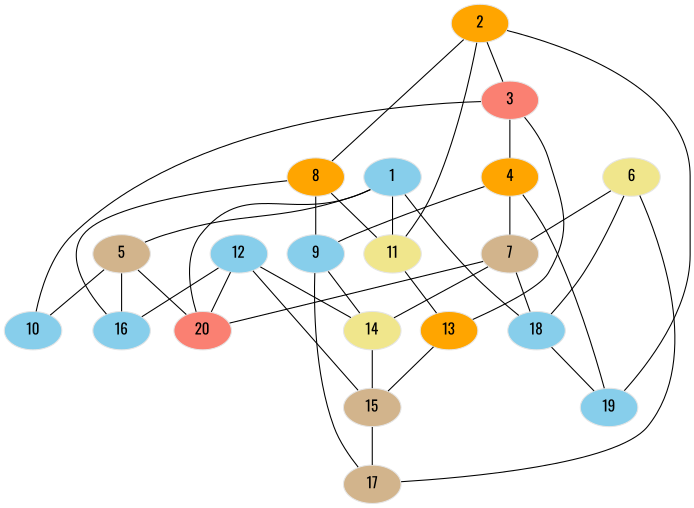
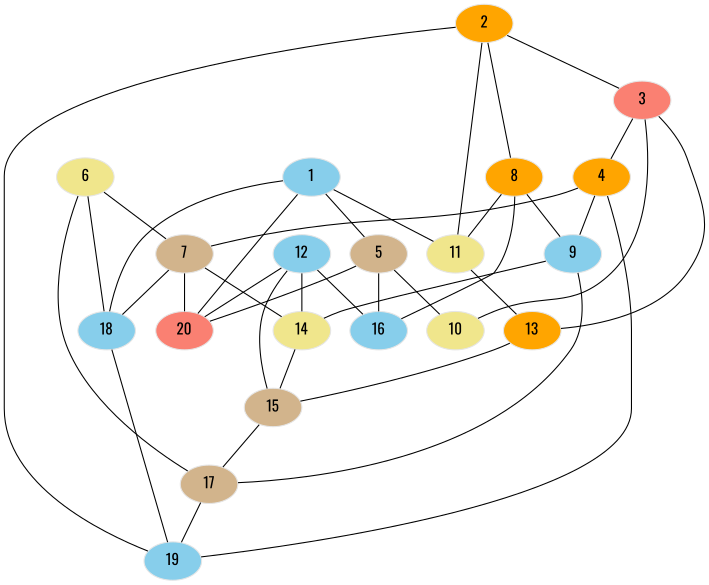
node "10": fillcolor skyblue -> khaki
edge "17" -- "19": added
